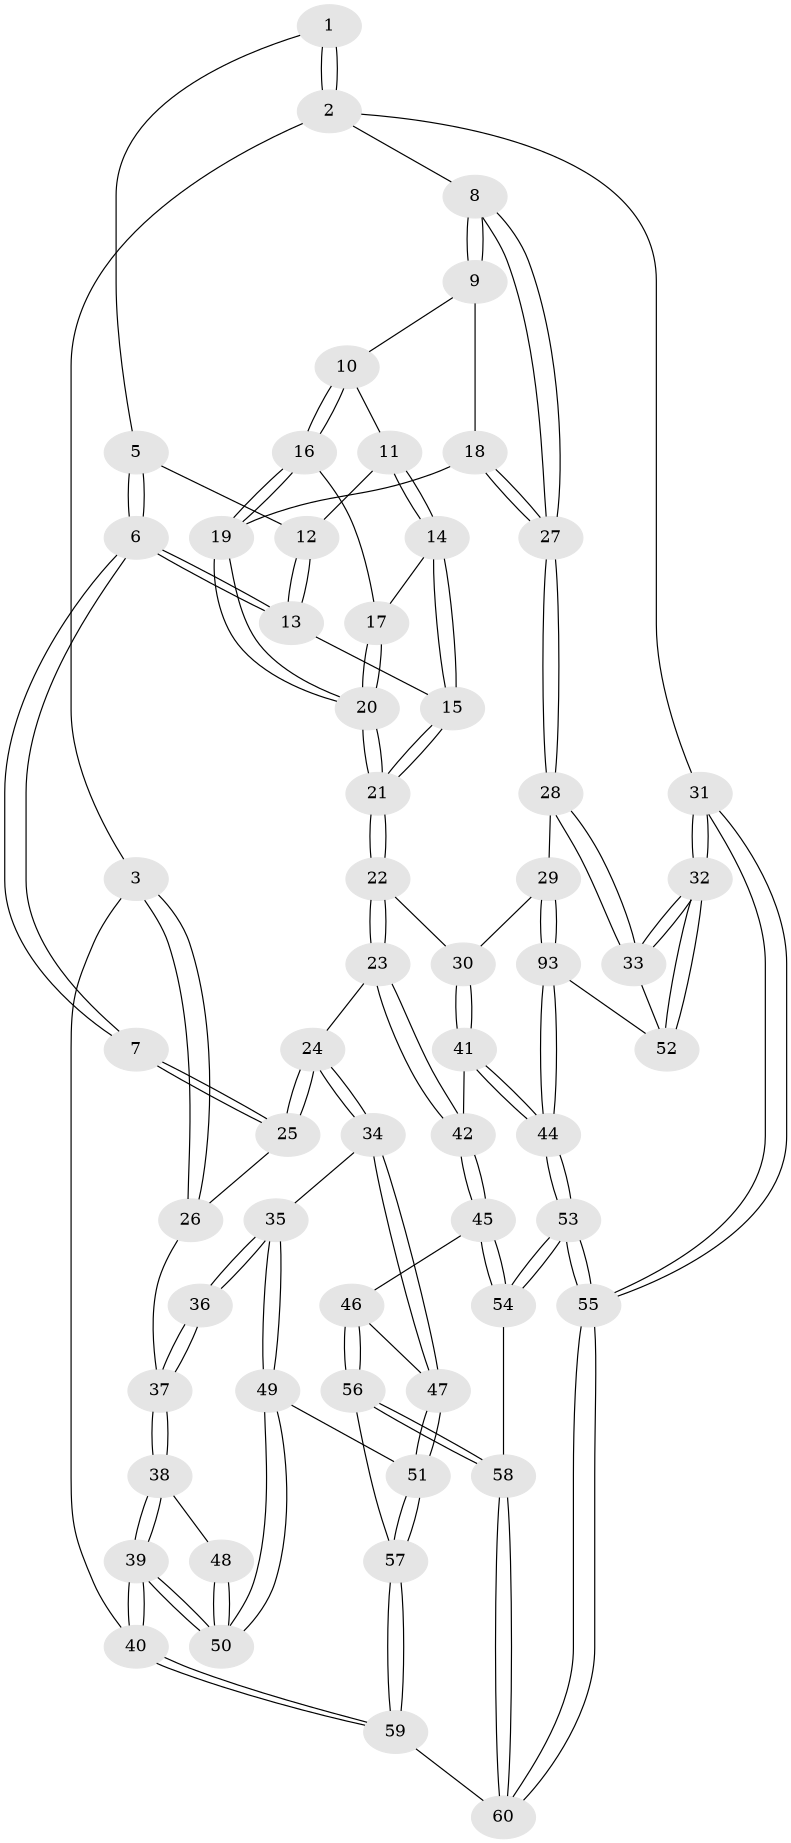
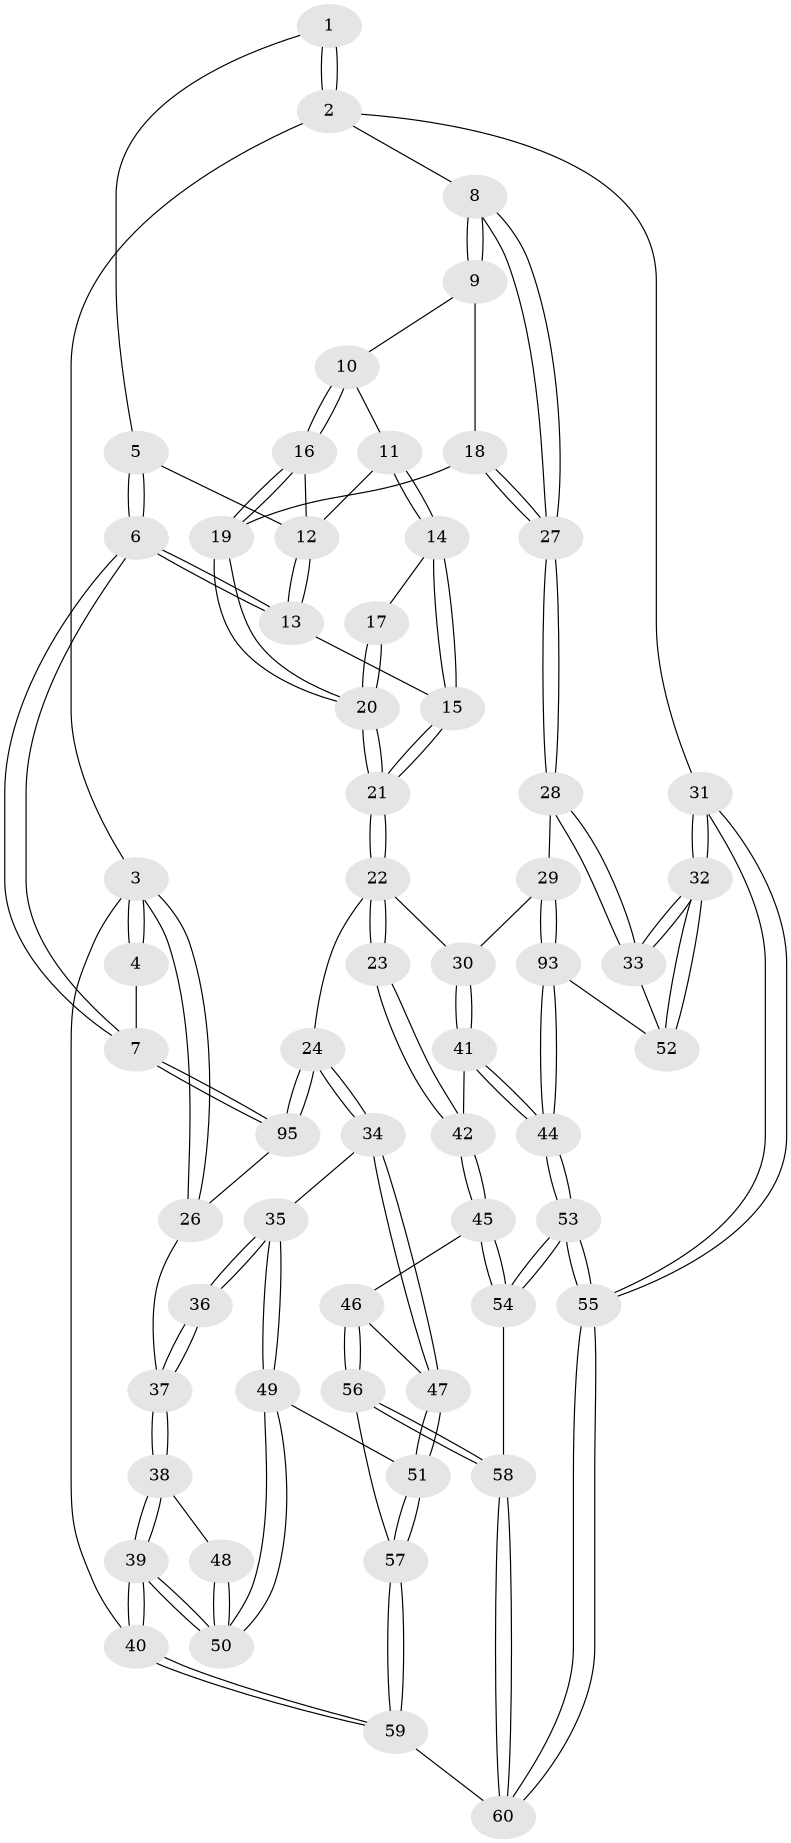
edge "16" -- "17": now "16" -- "12"
node "4": added
edge "23" -- "24": now "22" -- "24"
node "25": label "25" -> "95"
